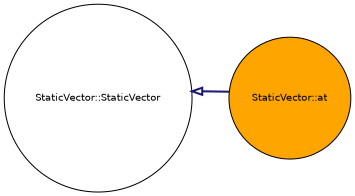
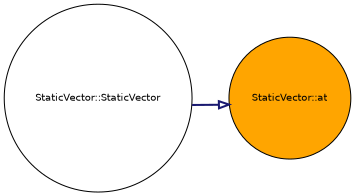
edge "StaticVector::at" -> "StaticVector::StaticVector": reversed
